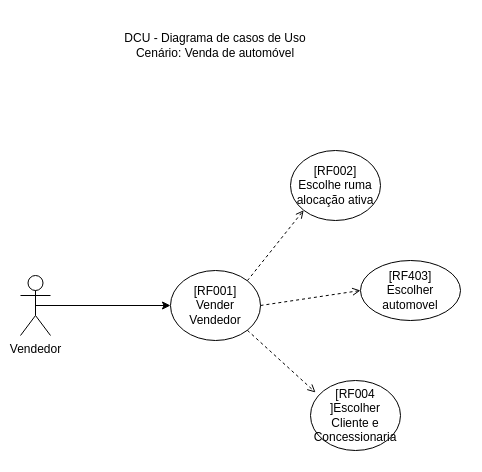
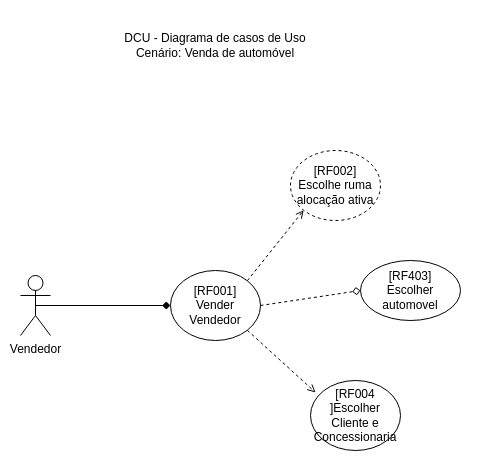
node "[RF002] Escolhe ruma alocação ativa": style solid -> dashed
edge "[RF001] Vender Vendedor" -> "[RF403] Escolher automovel": arrowhead open -> diamond
edge "Vendedor" -> "[RF001] Vender Vendedor": arrowhead classic -> diamond
